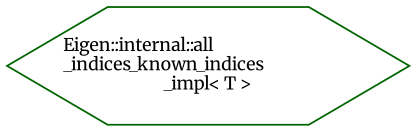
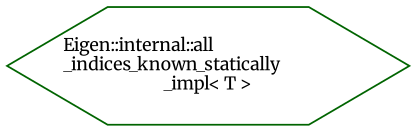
node "Eigen::internal::all _indices_known_indices _impl< T >": label "Eigen::internal::all _indices_known_indices _impl< T >" -> "Eigen::internal::all _indices_known_statically _impl< T >"
